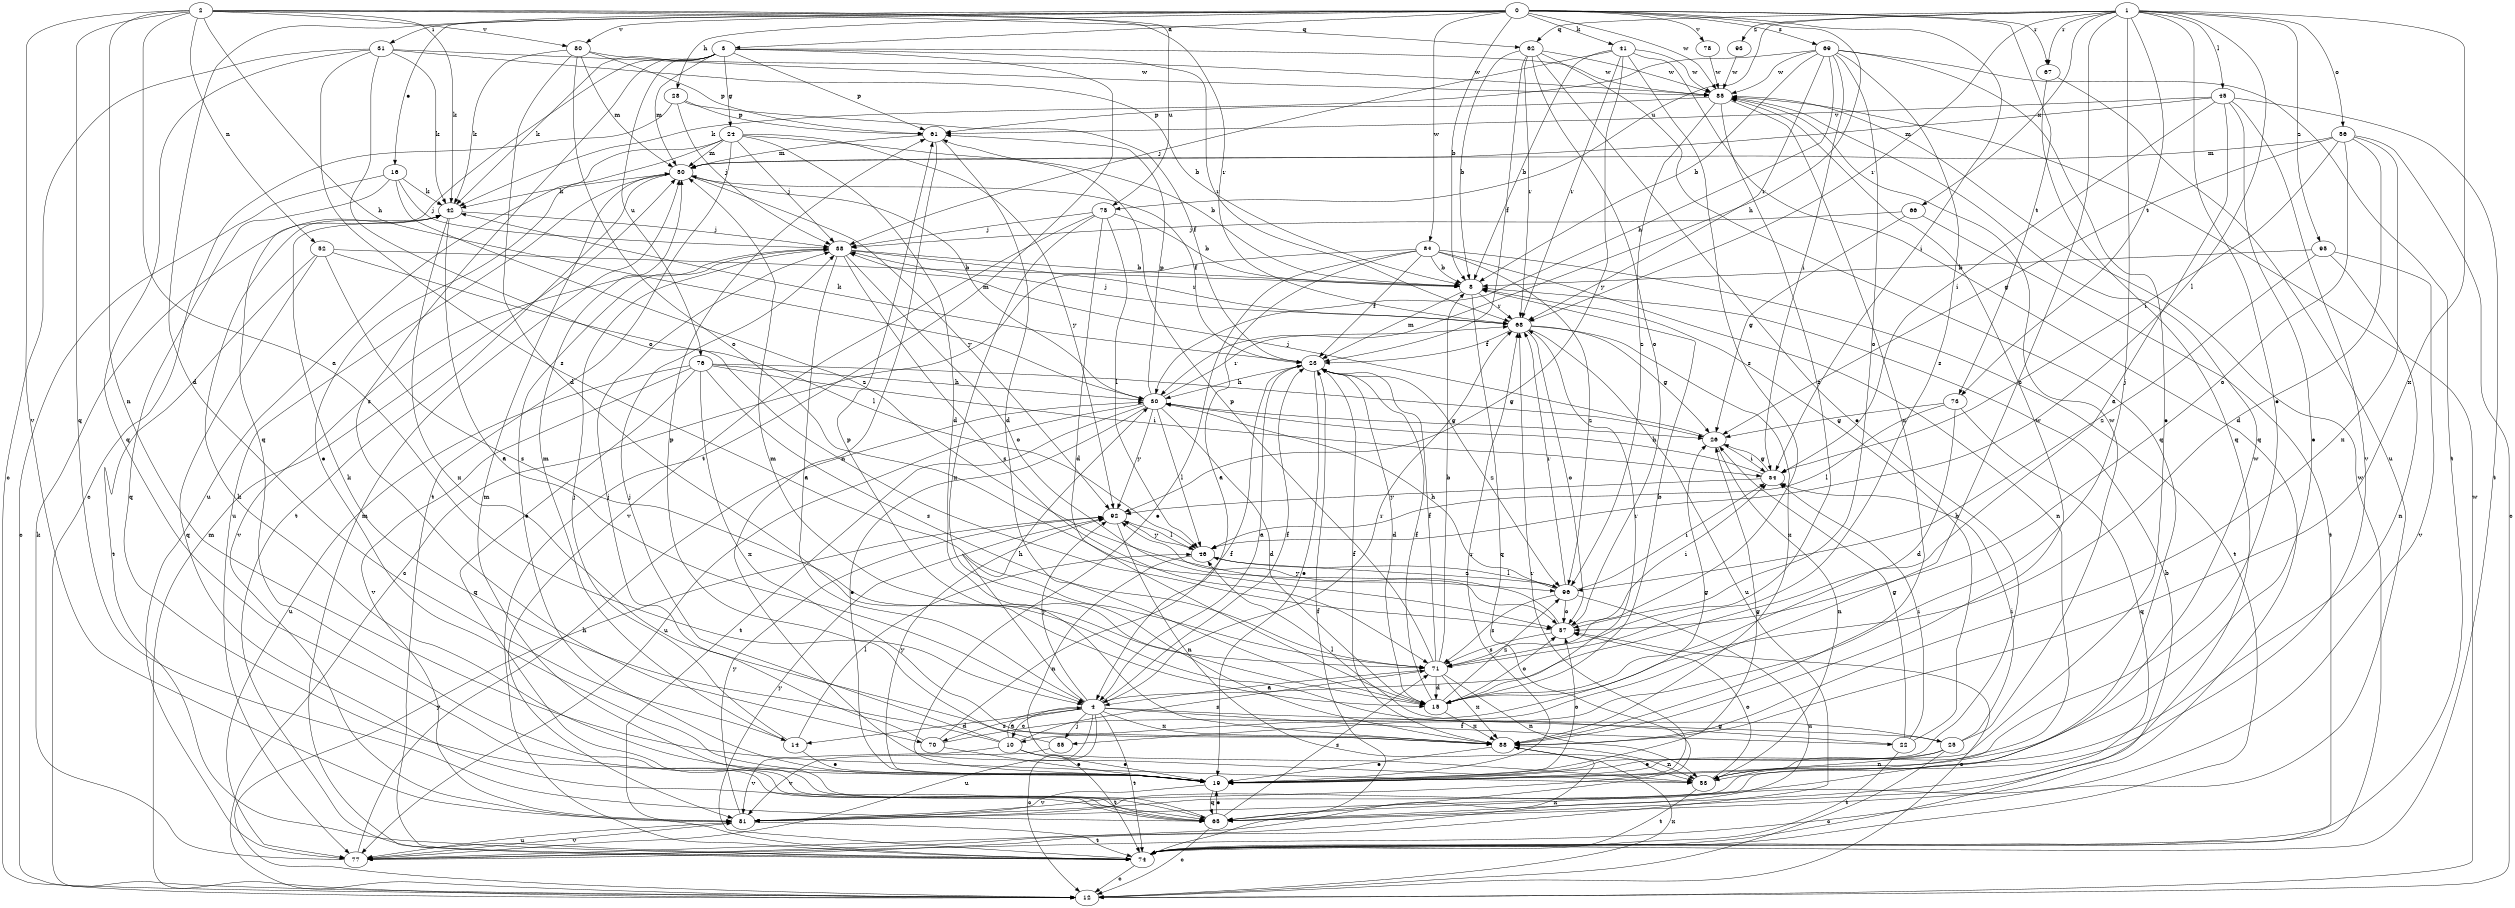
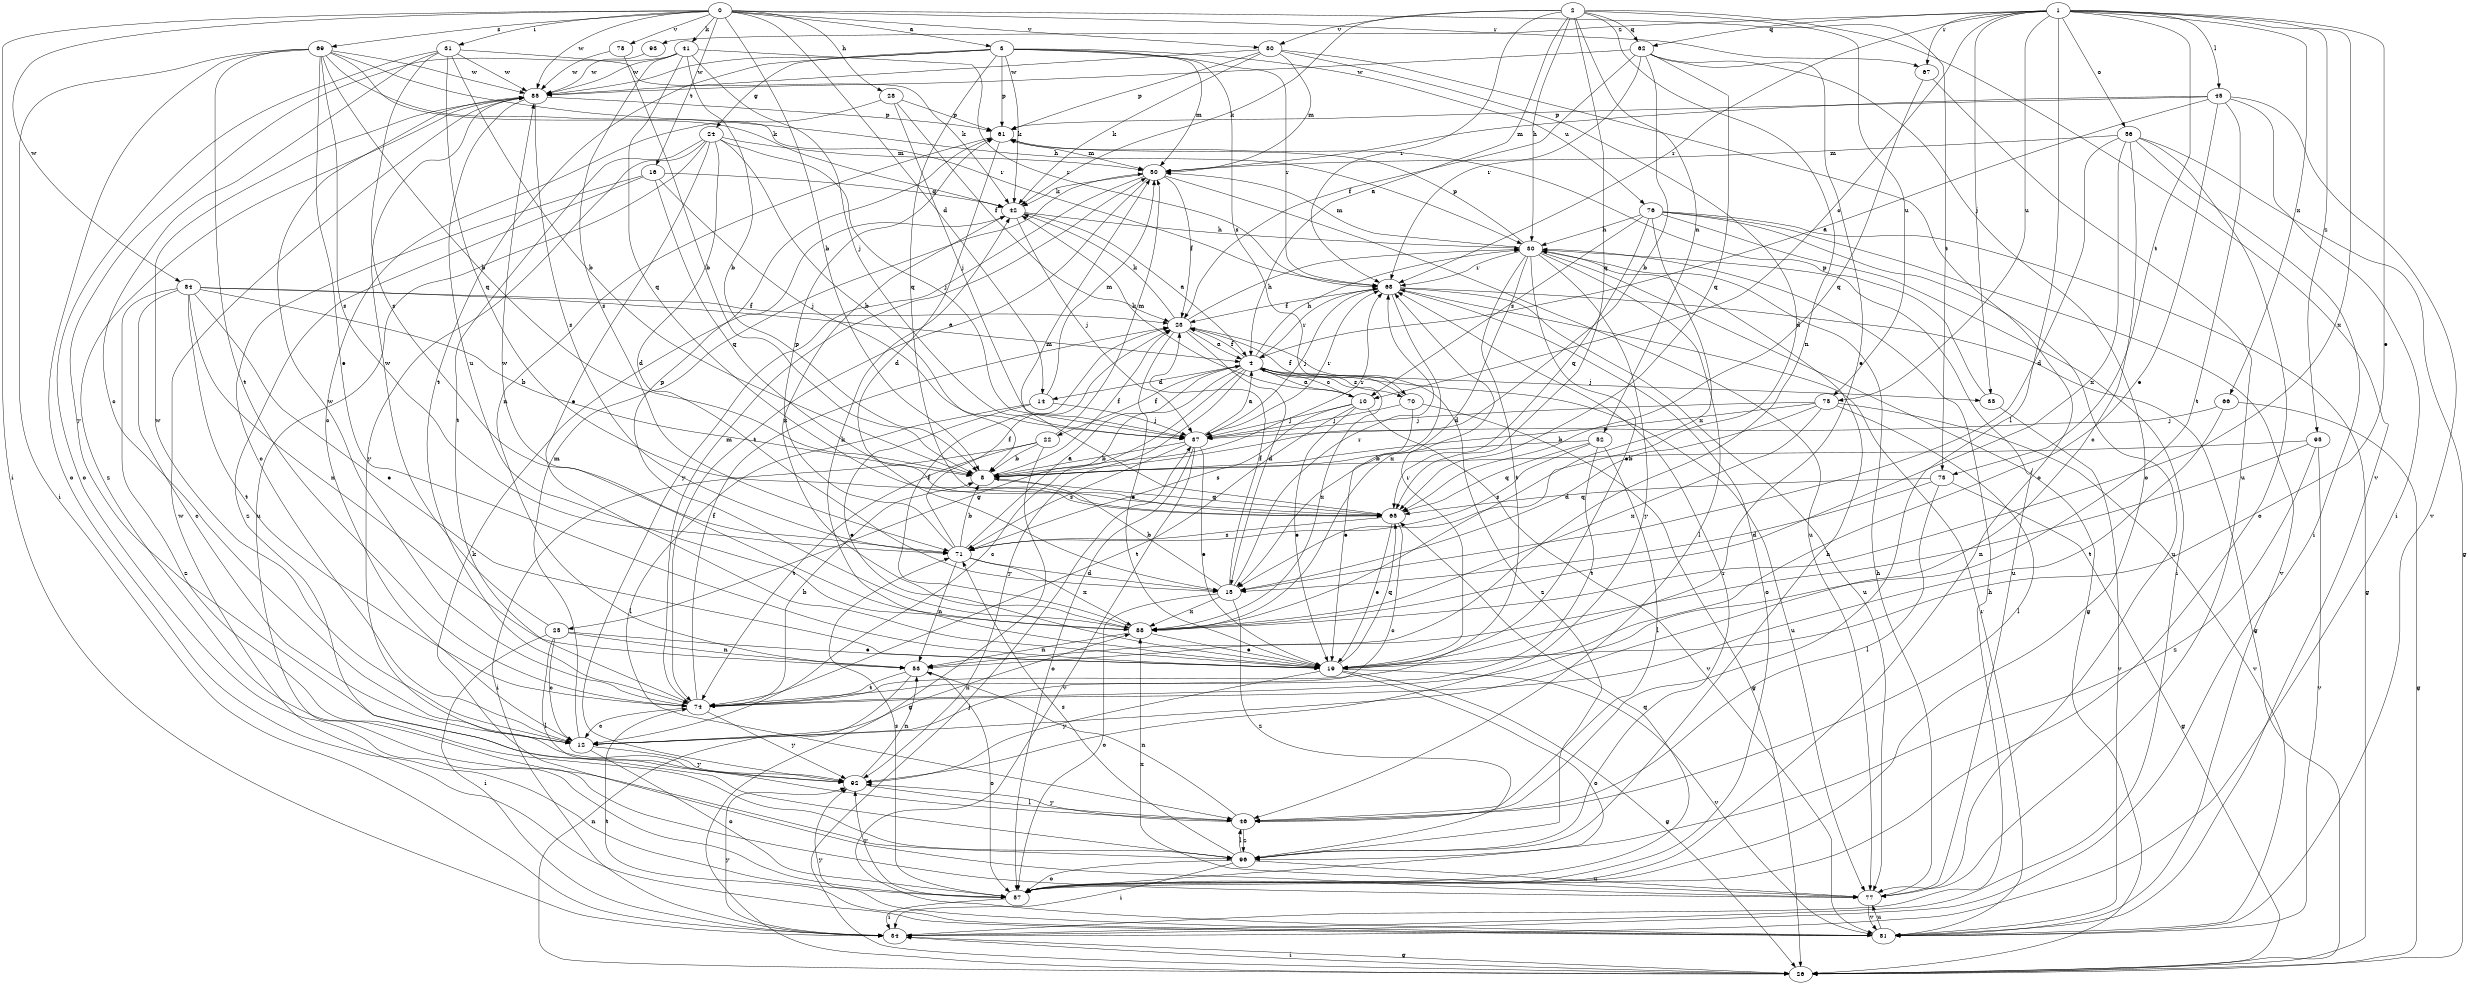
edge "0" -> "16": label "e" -> "t"
edge "45" -> "61": label "v" -> "p"
edge "16" -> "42": label "k" -> "q"
edge "0" -> "30": now "42" -> "30"
node "38": label "38" -> "37"
edge "78" -> "8": added, label "b"
edge "8" -> "23": label "m" -> "f"
edge "85" -> "88": label "x" -> "u"
edge "76" -> "71": now "76" -> "10"
edge "26" -> "53": reversed
edge "4" -> "74": removed, label "t"
edge "57" -> "65": added, label "q"
